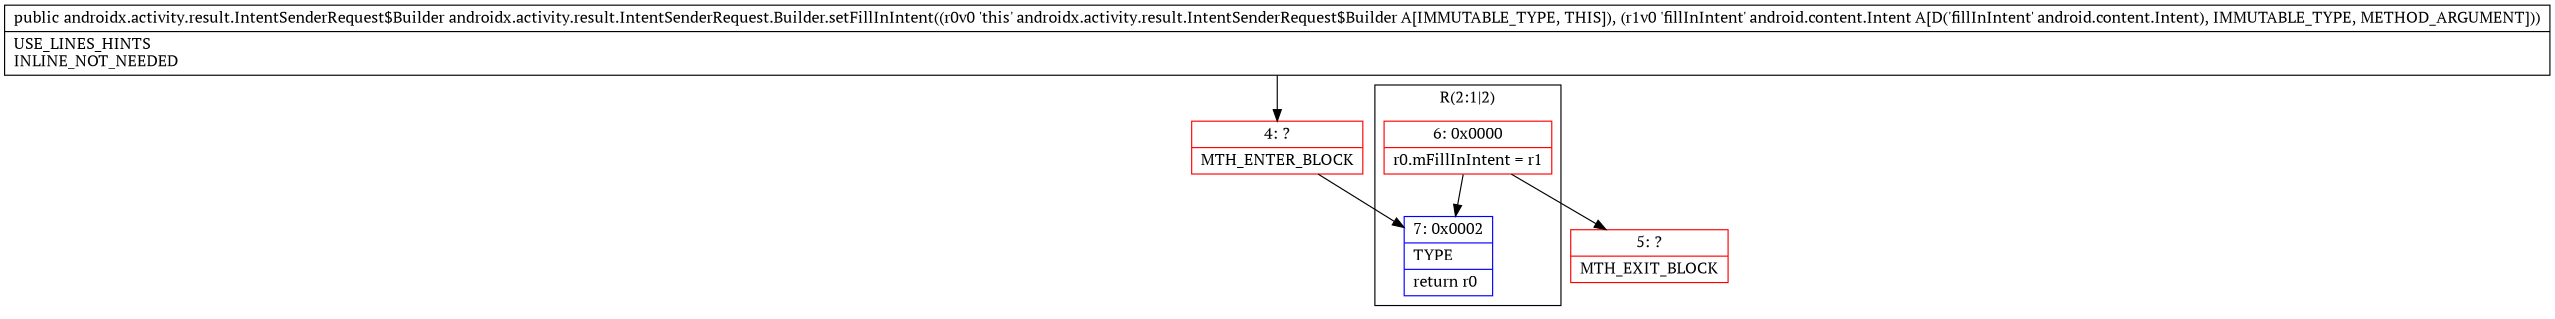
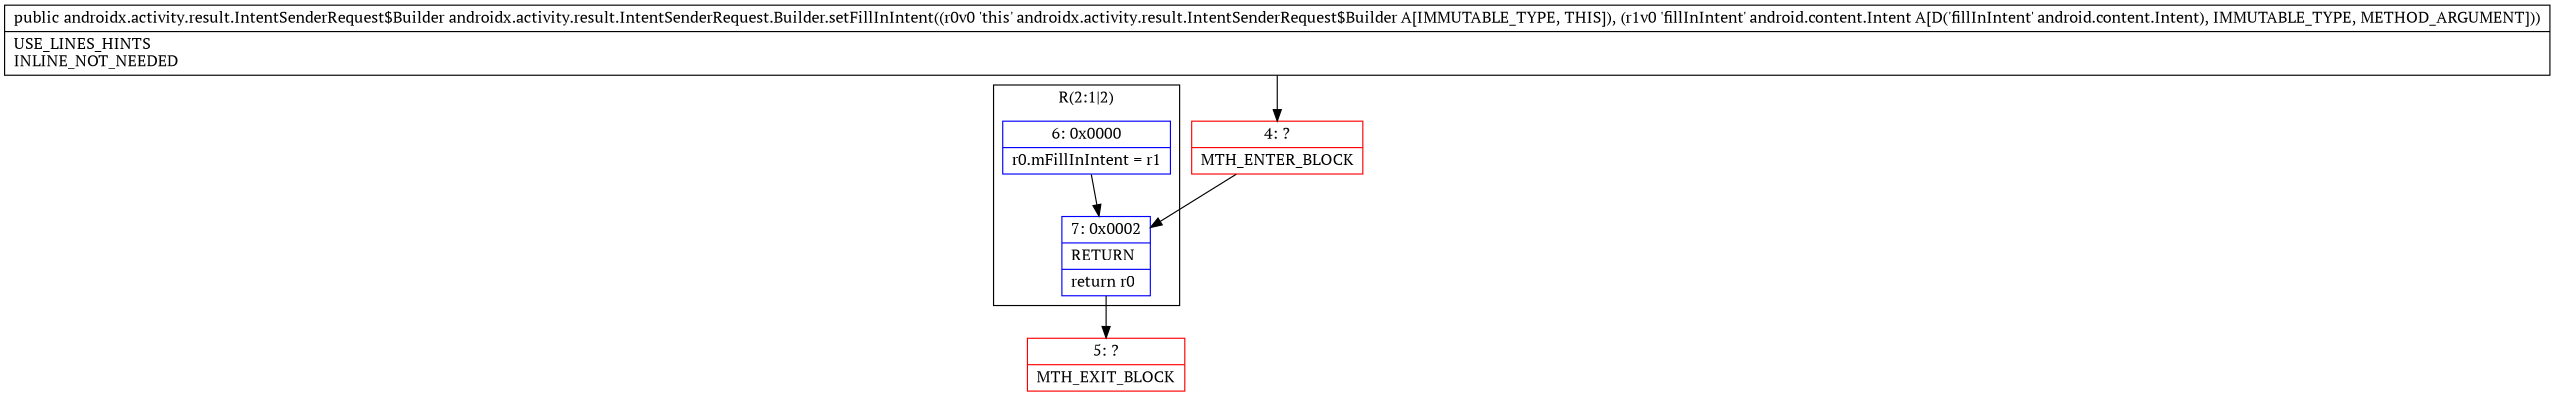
node "6: 0x0000": color red -> blue
edge "6: 0x0000" -> "5: ?": now "7: 0x0002" -> "5: ?"
node "7: 0x0002": text "TYPE" -> "RETURN"
